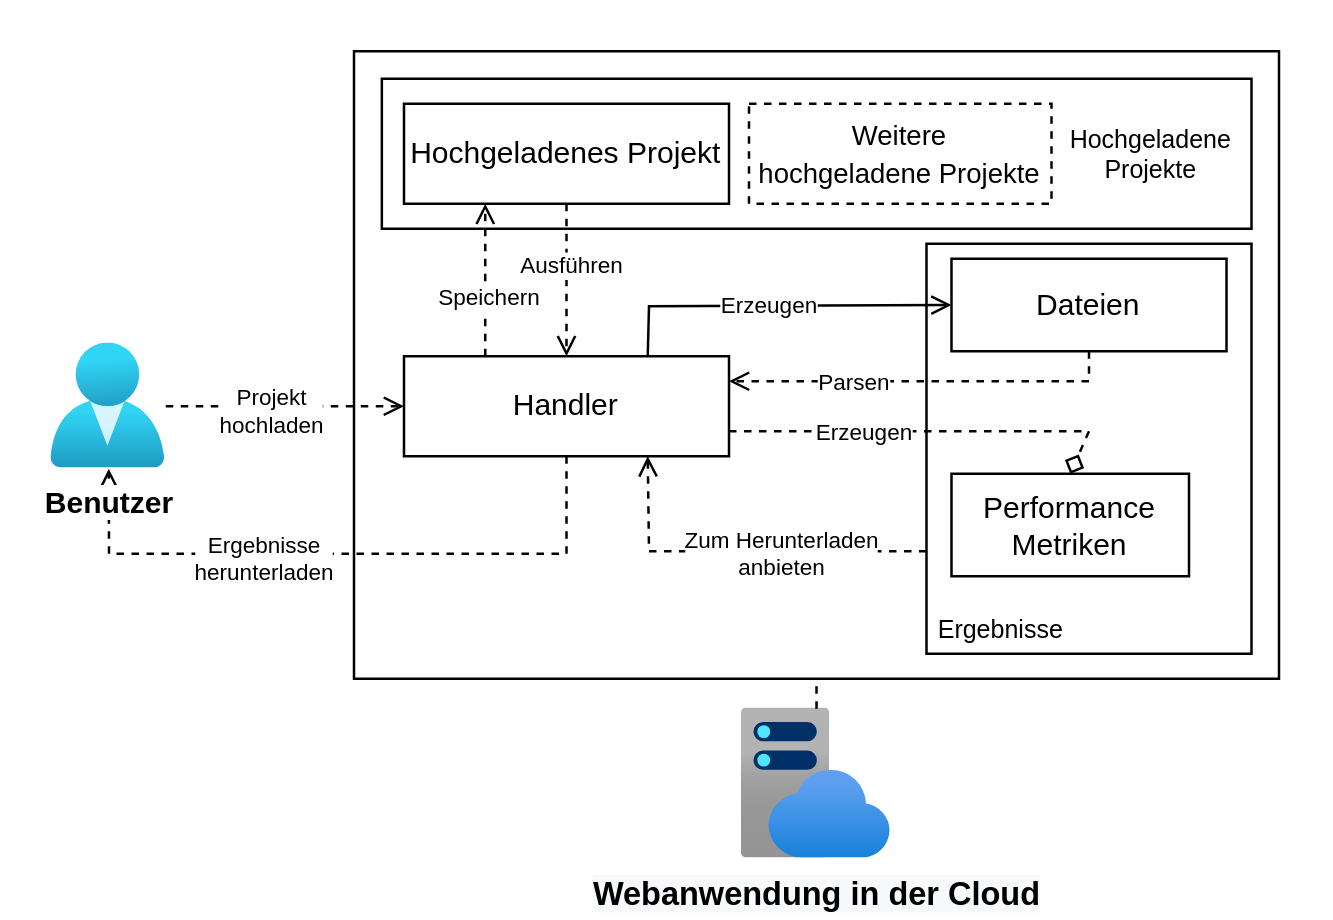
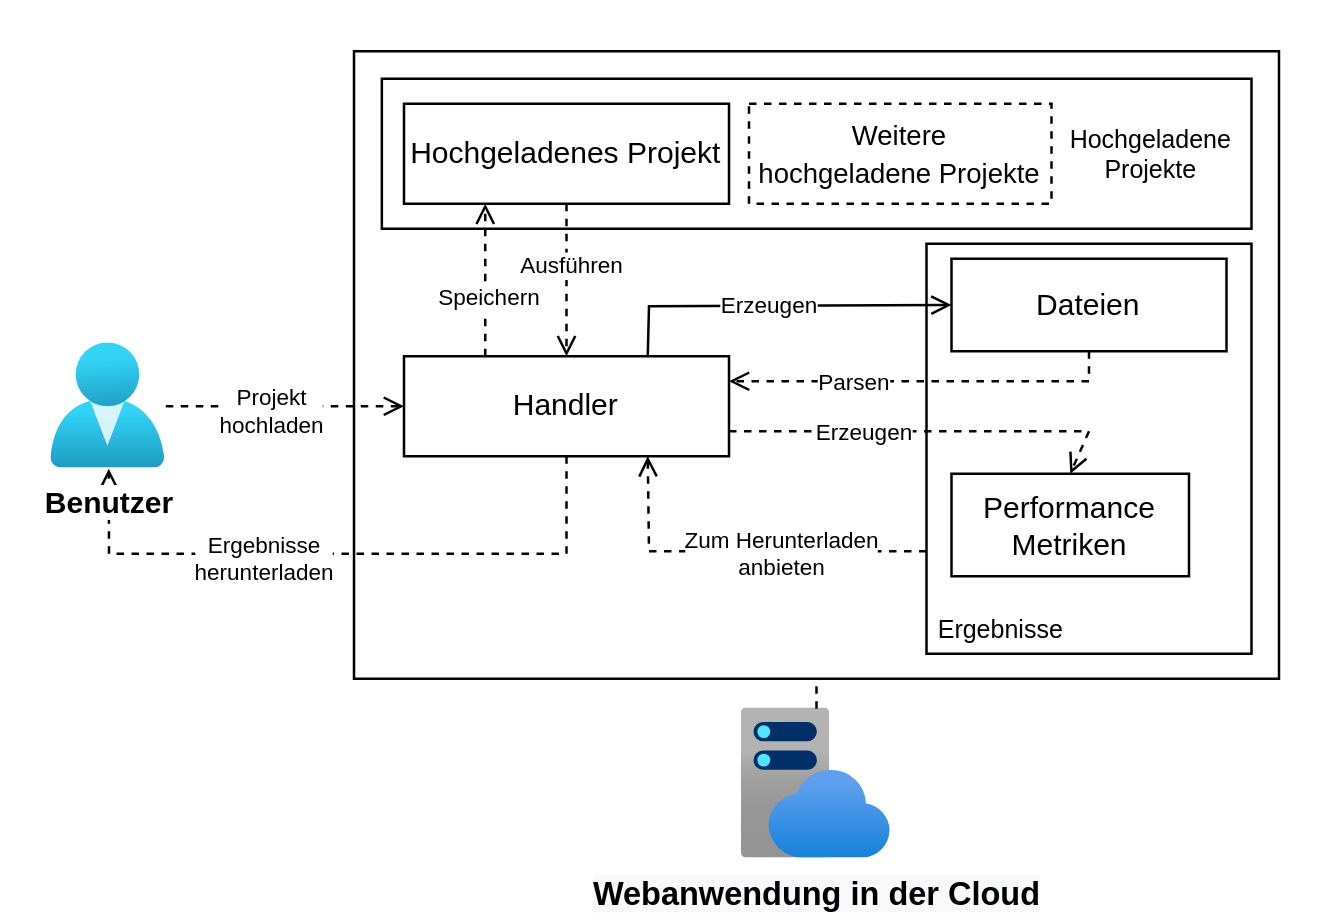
edge "Handler" -> "Performance Metriken": arrowhead diamond -> open
